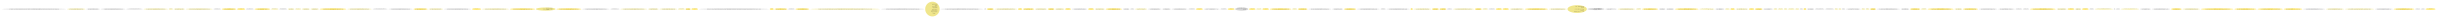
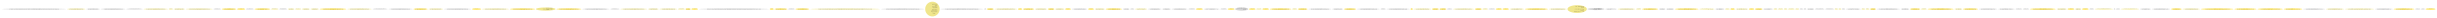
node "Hunderds": fillcolor gold -> lightgrey
